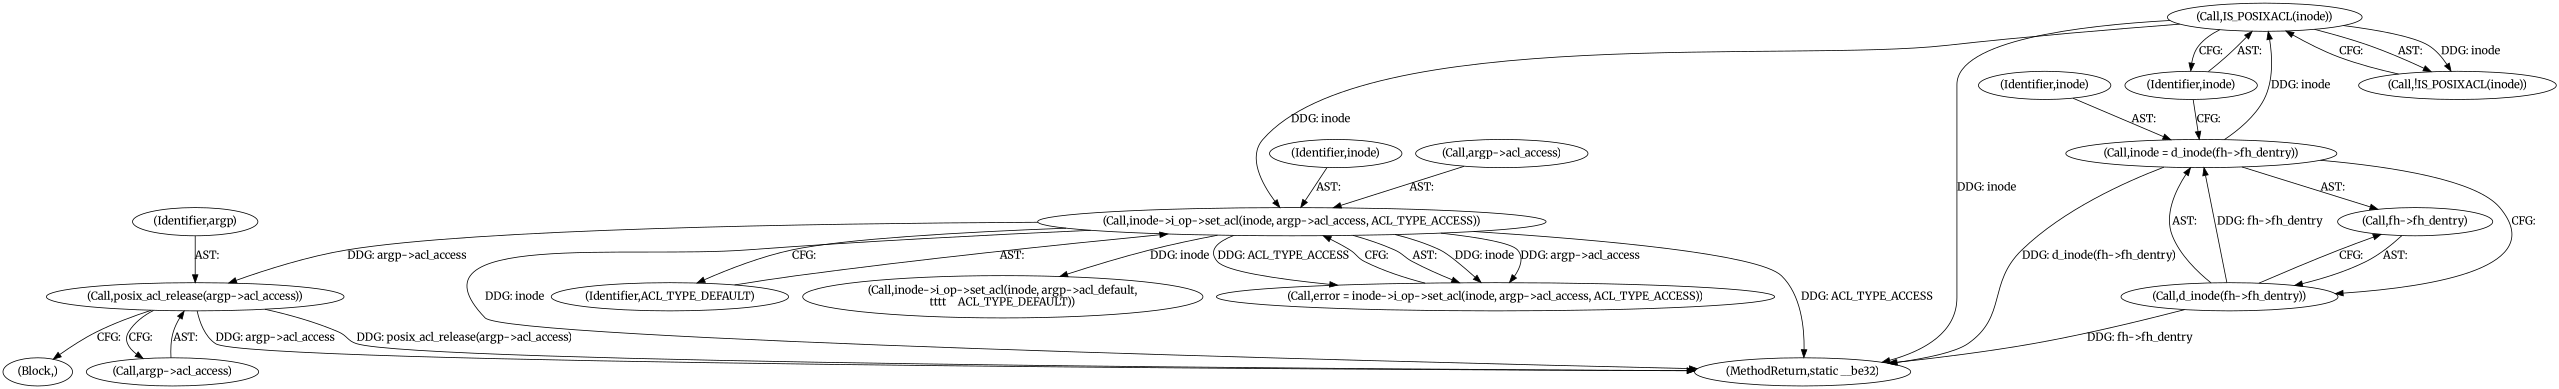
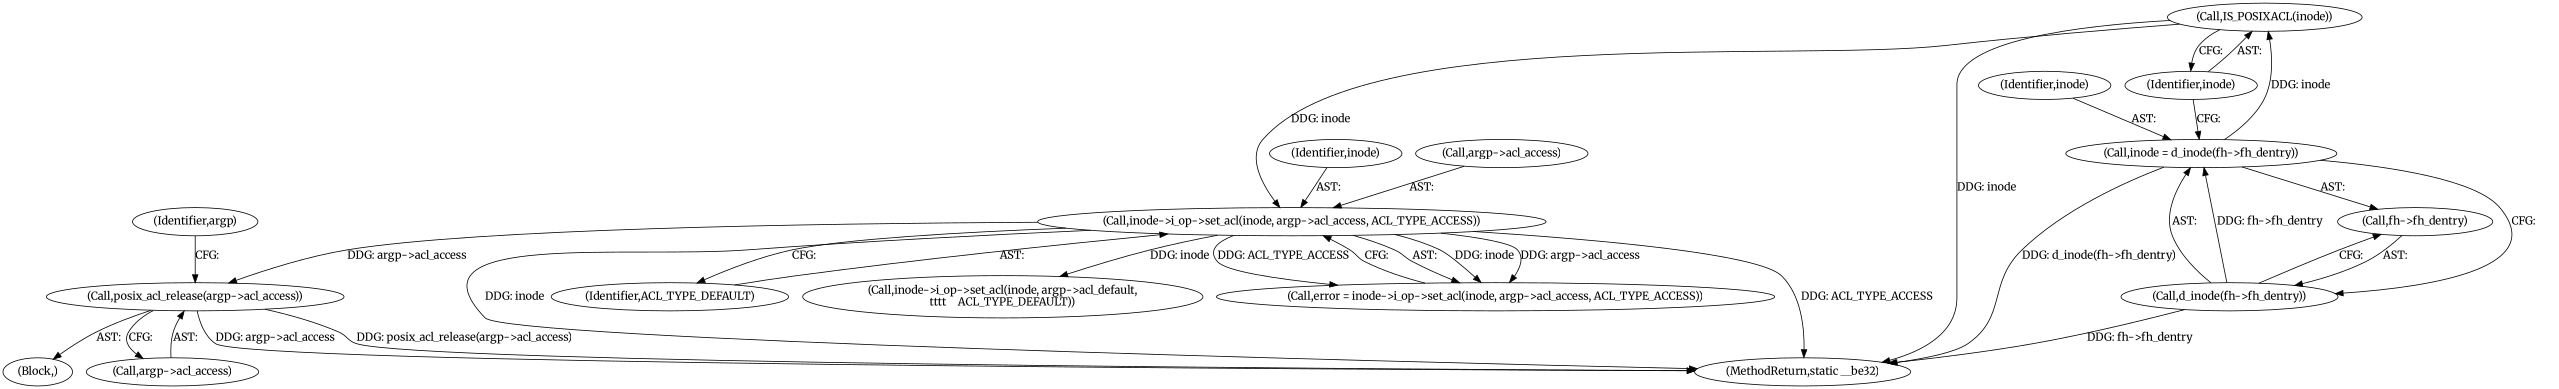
node "(Call,!IS_POSIXACL(inode))": removed
edge "(Identifier,argp)" -> "(Call,posix_acl_release(argp->acl_access))": label "AST: " -> "CFG: "
edge "(Call,posix_acl_release(argp->acl_access))" -> "(Block,)": label "CFG: " -> "AST: "
